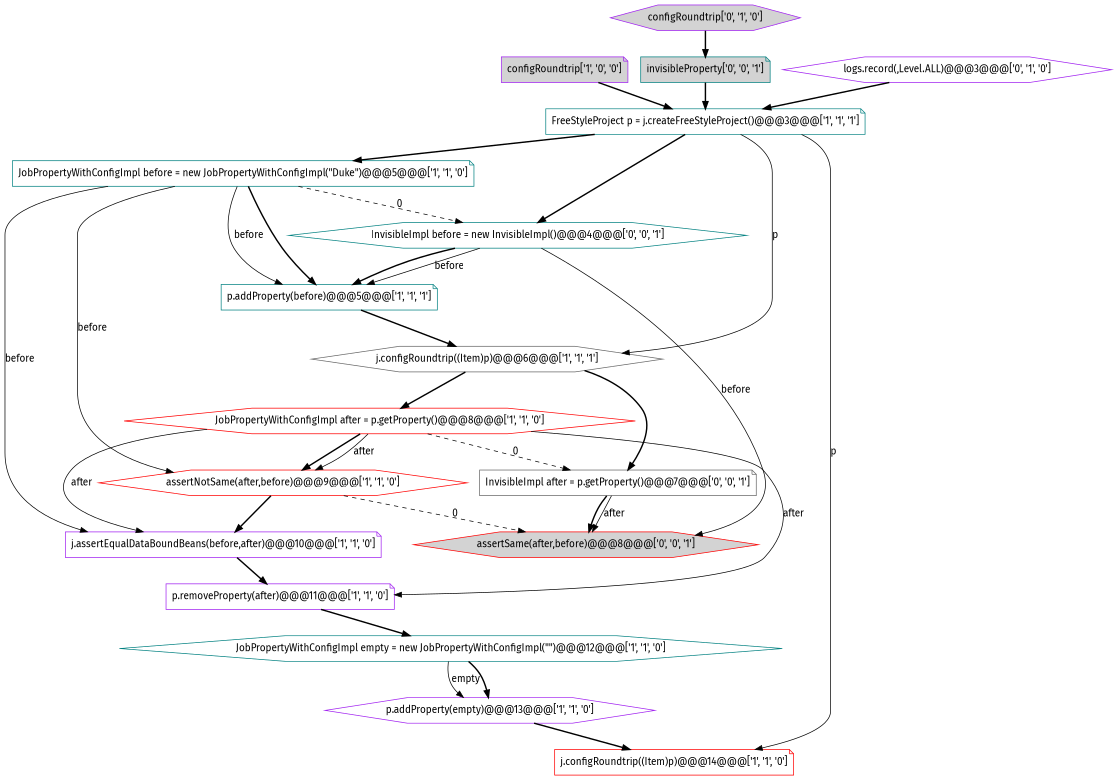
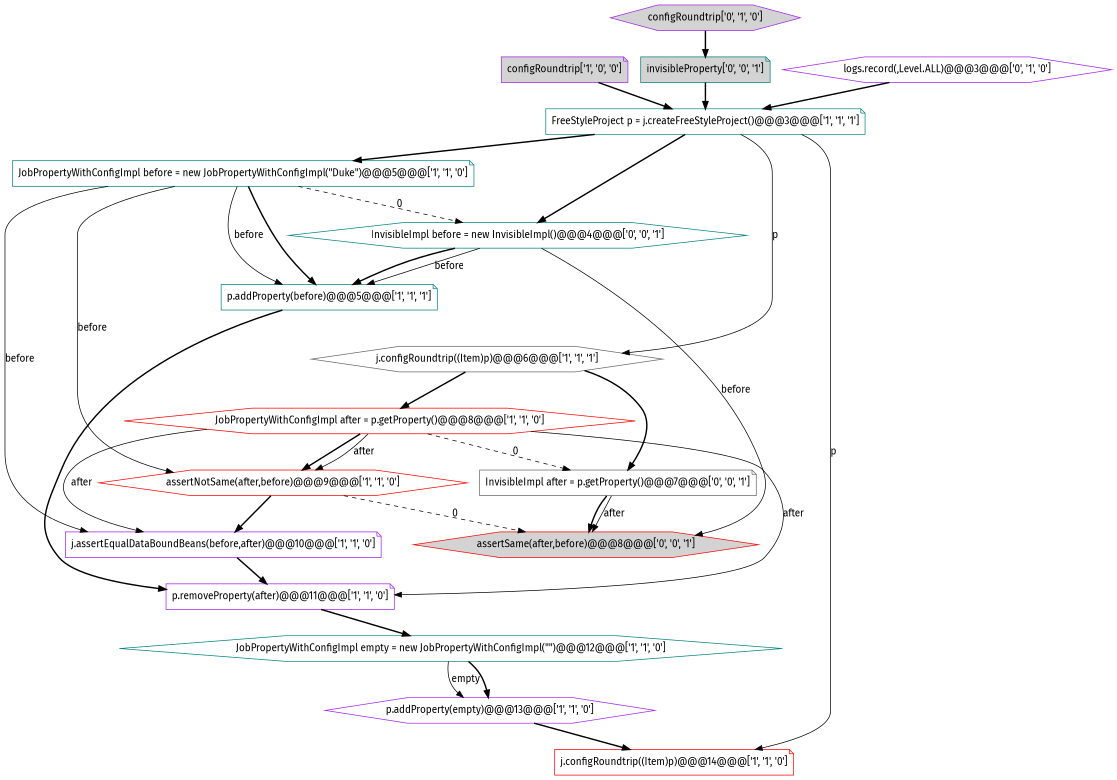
edge "p.addProperty(before)@@@5@@@['1', '1', '1']" -> "j.configRoundtrip((Item)p)@@@6@@@['1', '1', '1']": now "p.addProperty(before)@@@5@@@['1', '1', '1']" -> "p.removeProperty(after)@@@11@@@['1', '1', '0']"
